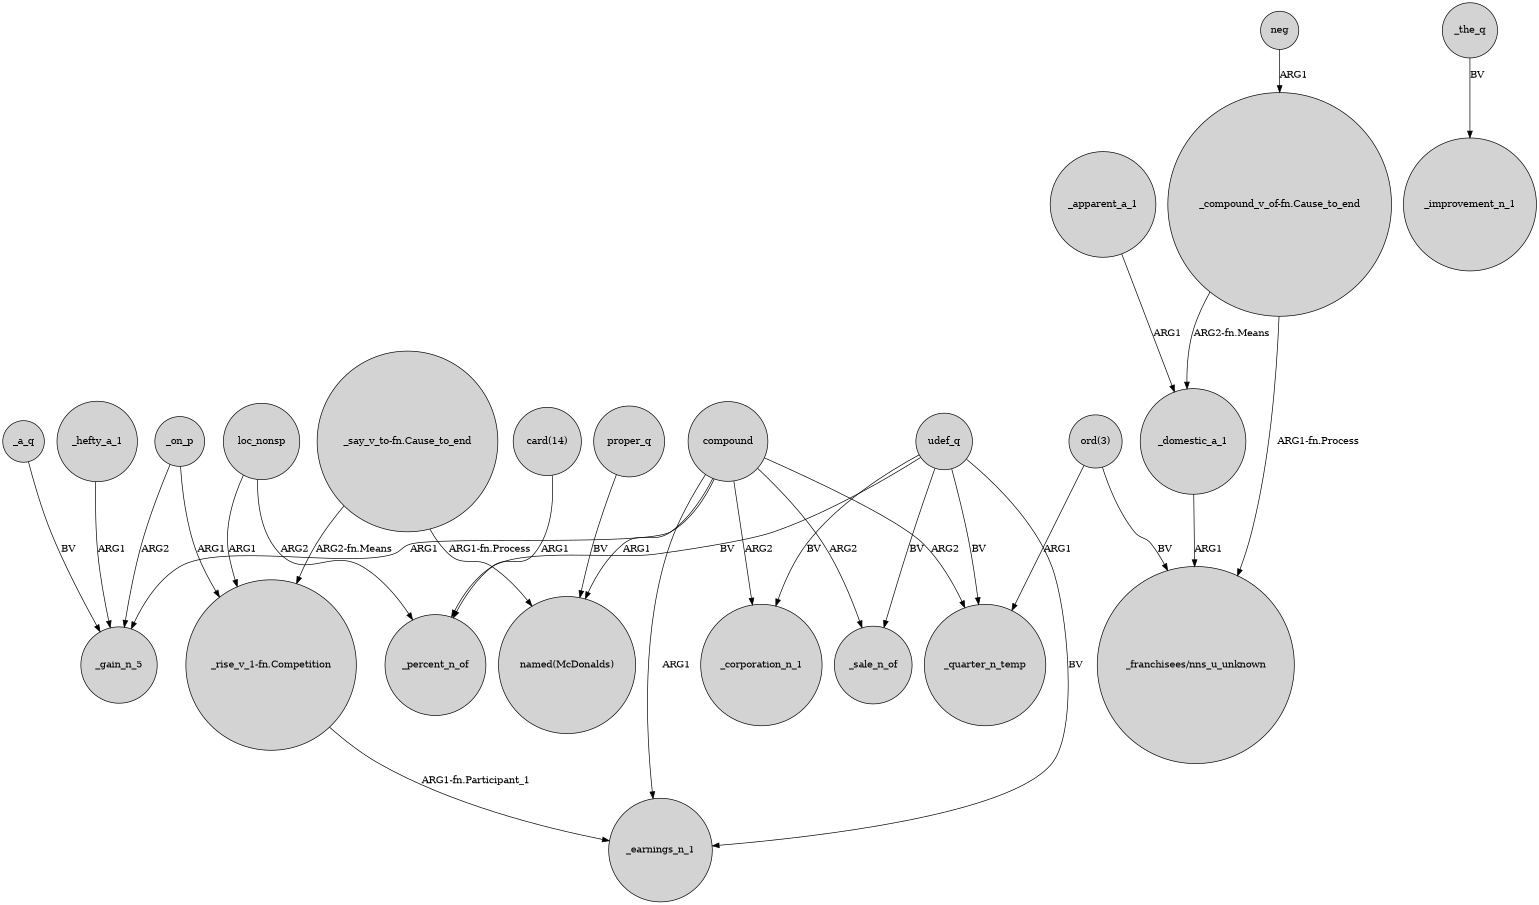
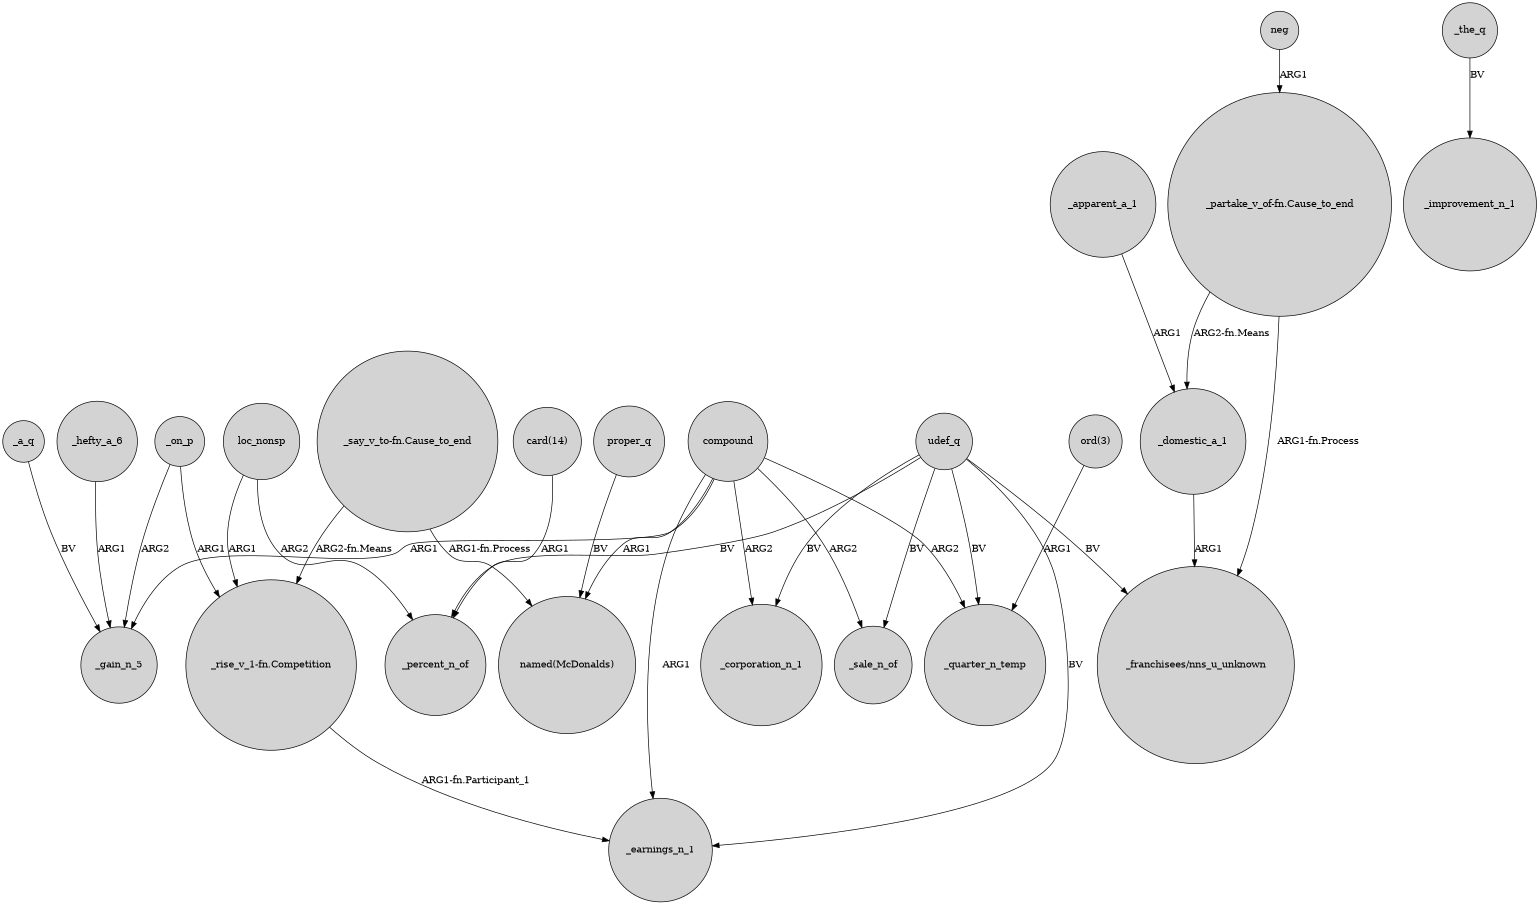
node "_compound_v_of-fn.Cause_to_end": label "_compound_v_of-fn.Cause_to_end" -> "_partake_v_of-fn.Cause_to_end"
node "_hefty_a_1": label "_hefty_a_1" -> "_hefty_a_6"
edge "ord(3)" -> "_franchisees/nns_u_unknown": now "udef_q" -> "_franchisees/nns_u_unknown"
